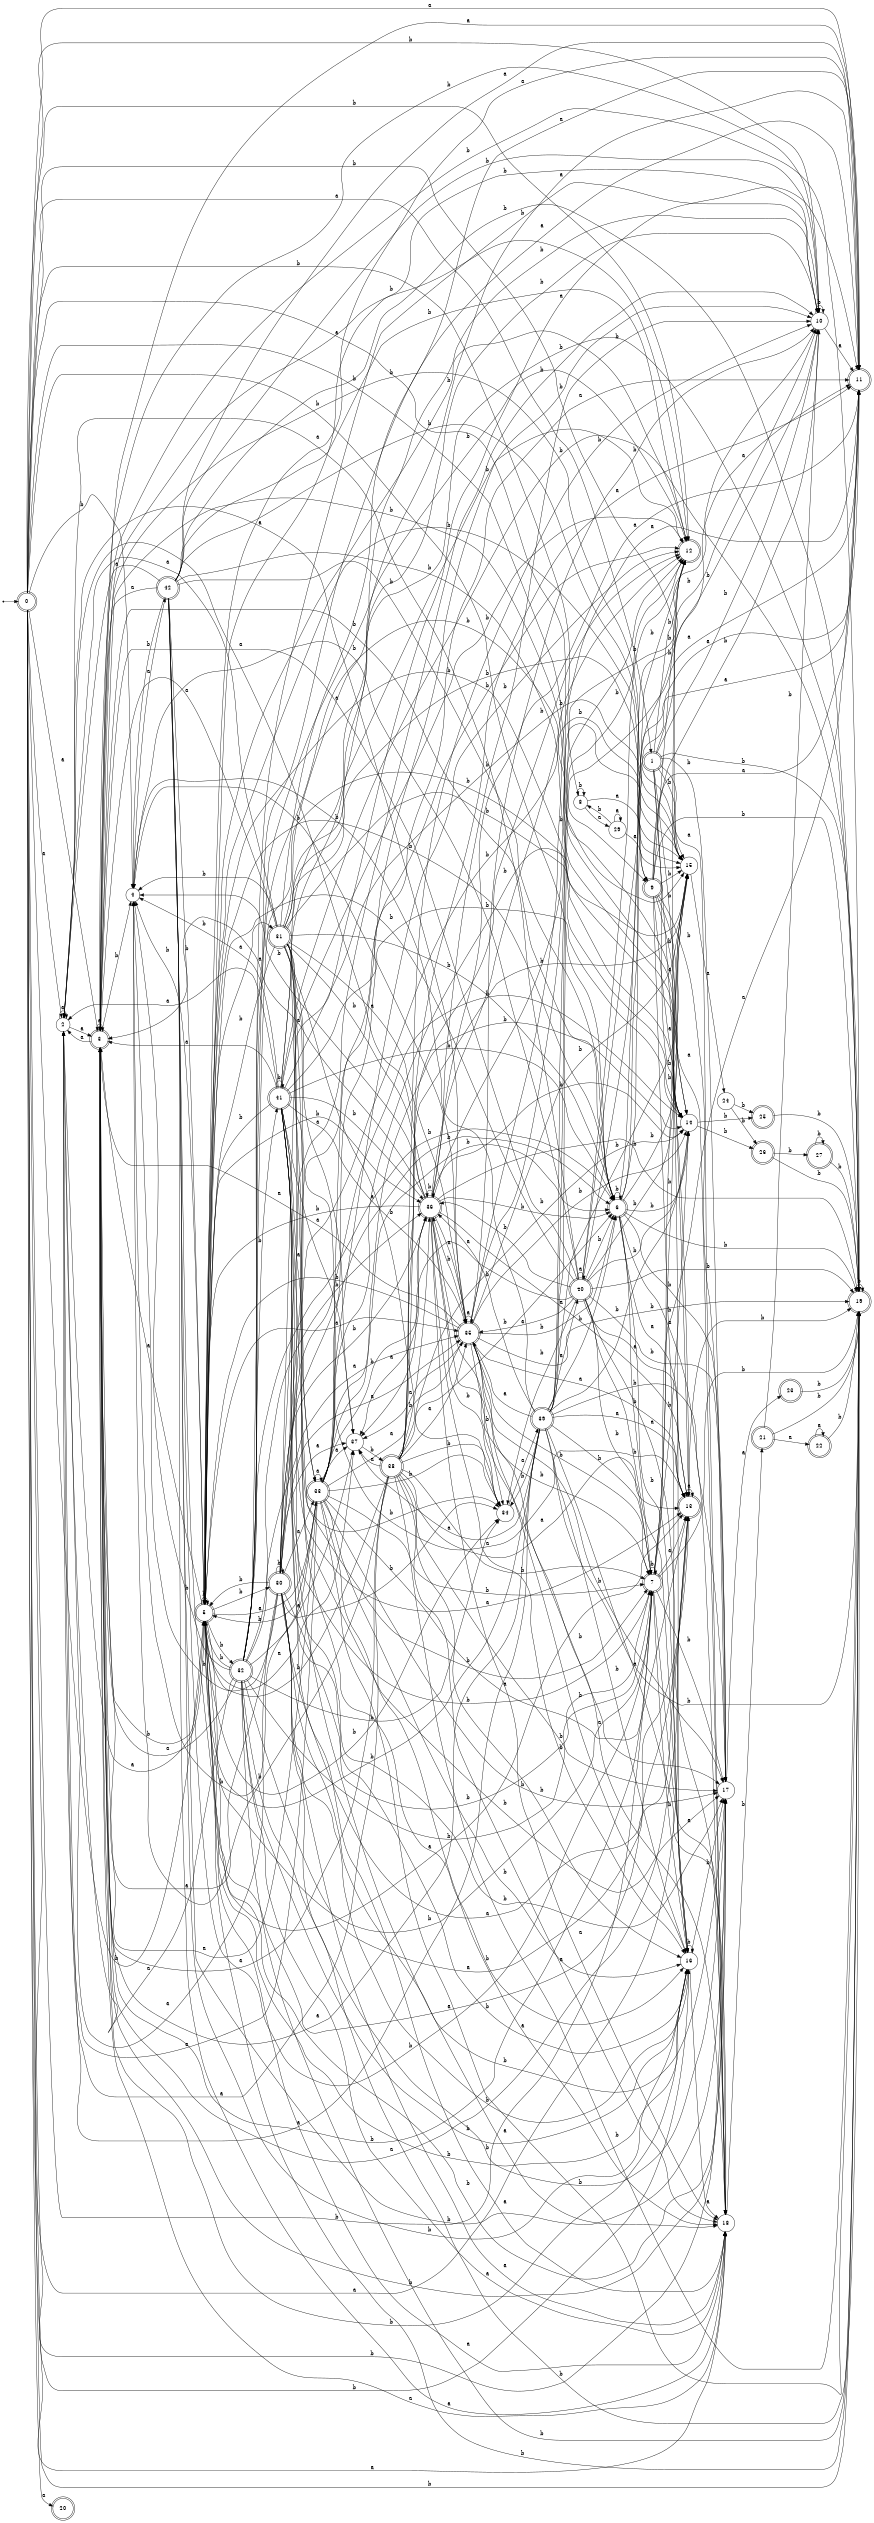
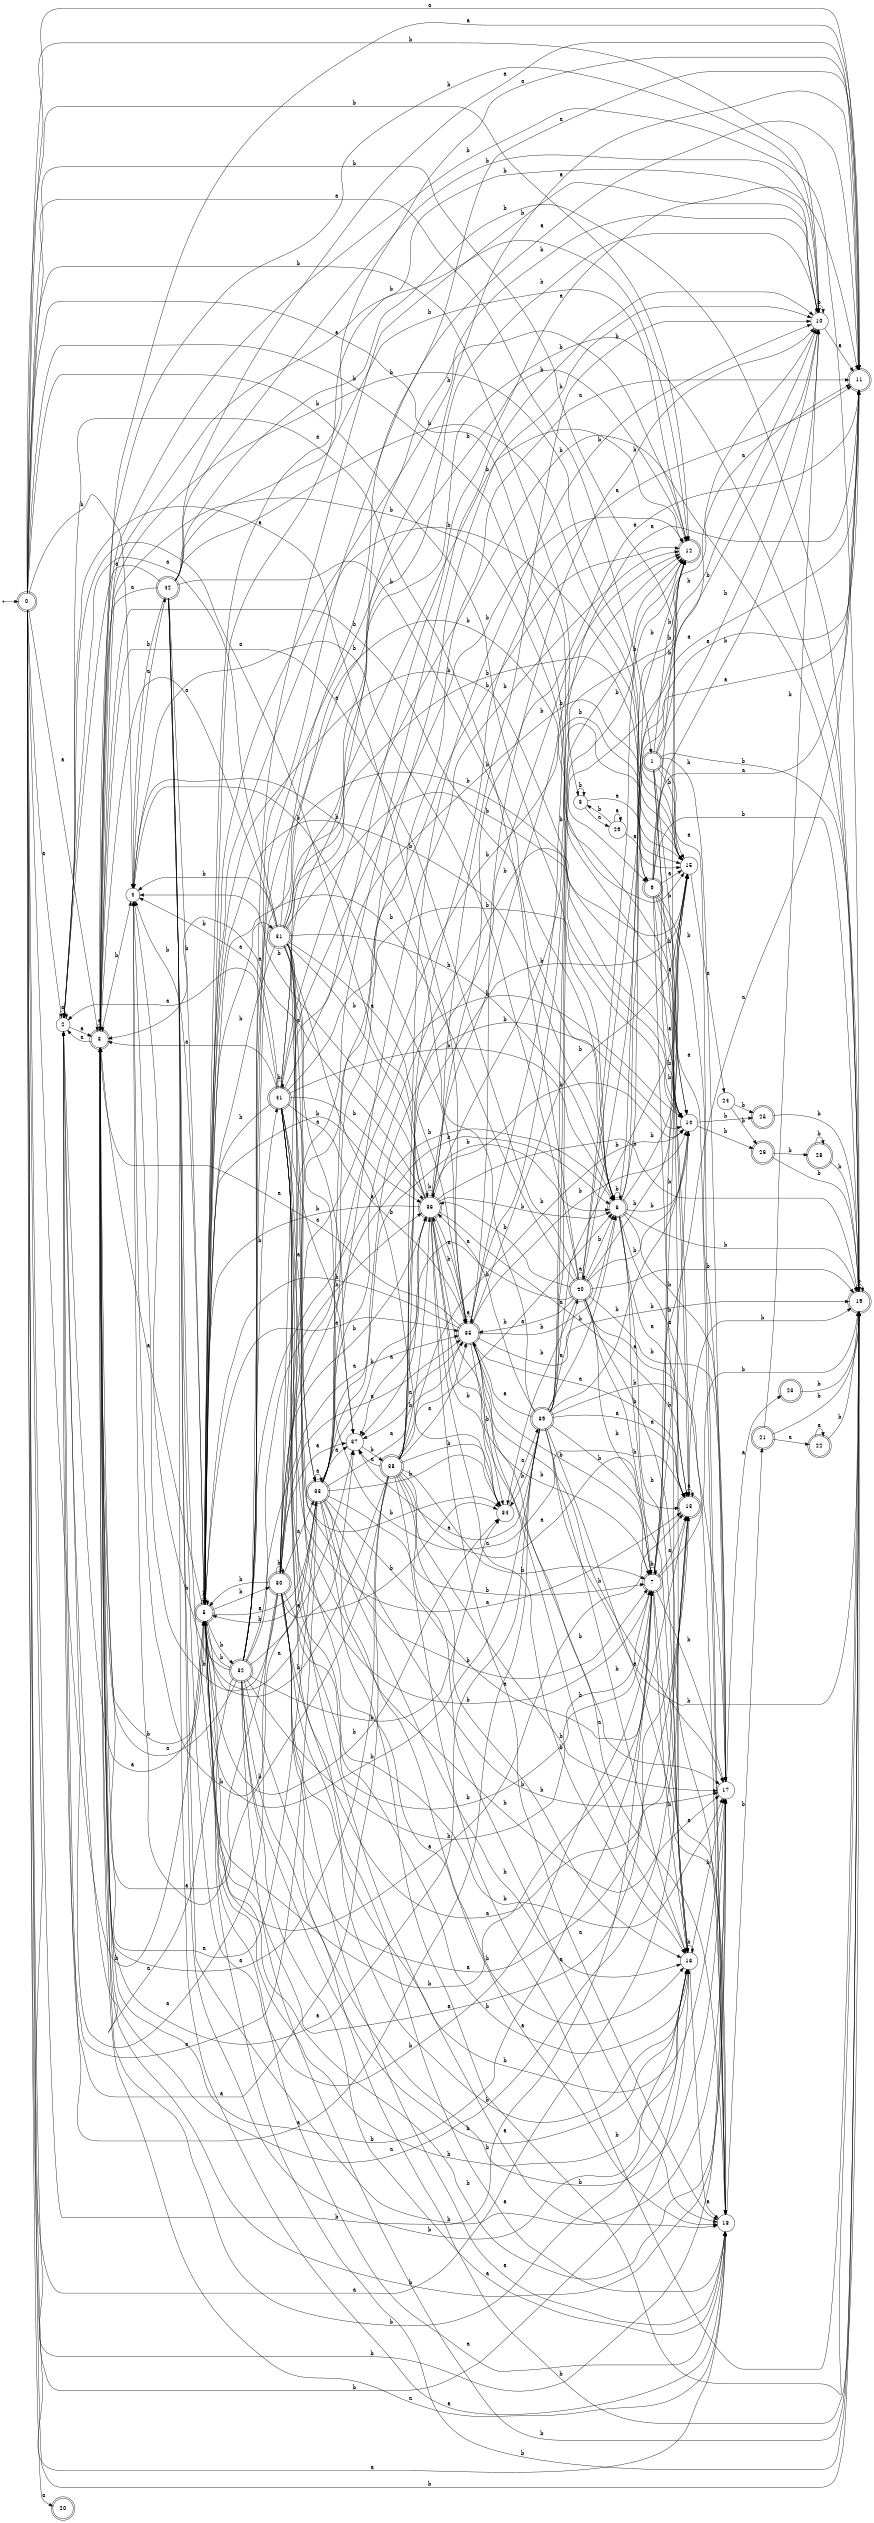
edge "42" -> "14": removed, label "b"
edge "9" -> "15": label "b" -> "a"
node "27": label "27" -> "28"
edge "7" -> "5": reversed
